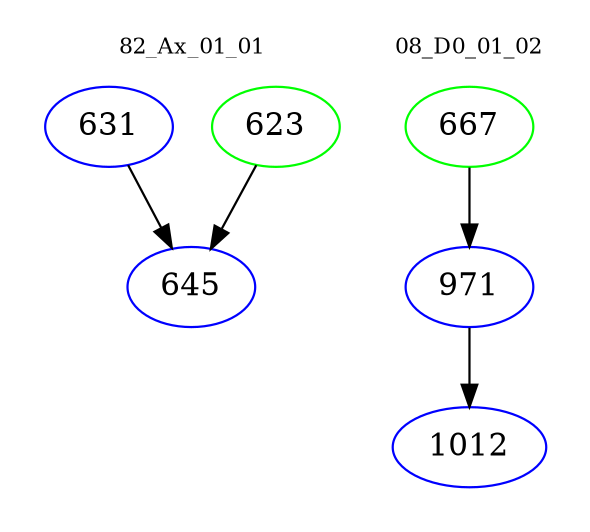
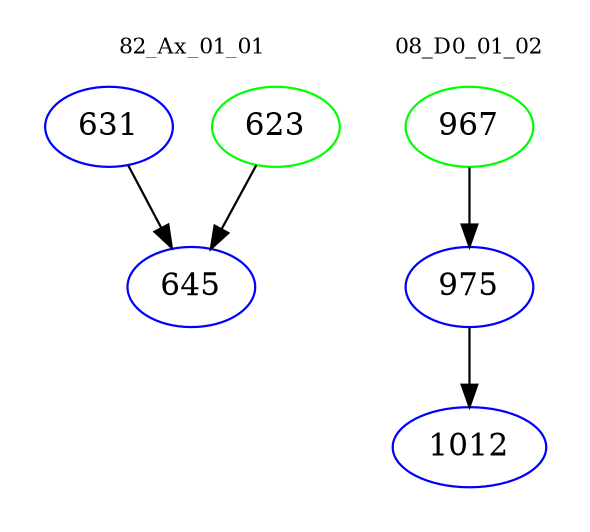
node "667": label "667" -> "967"
node "971": label "971" -> "975"
